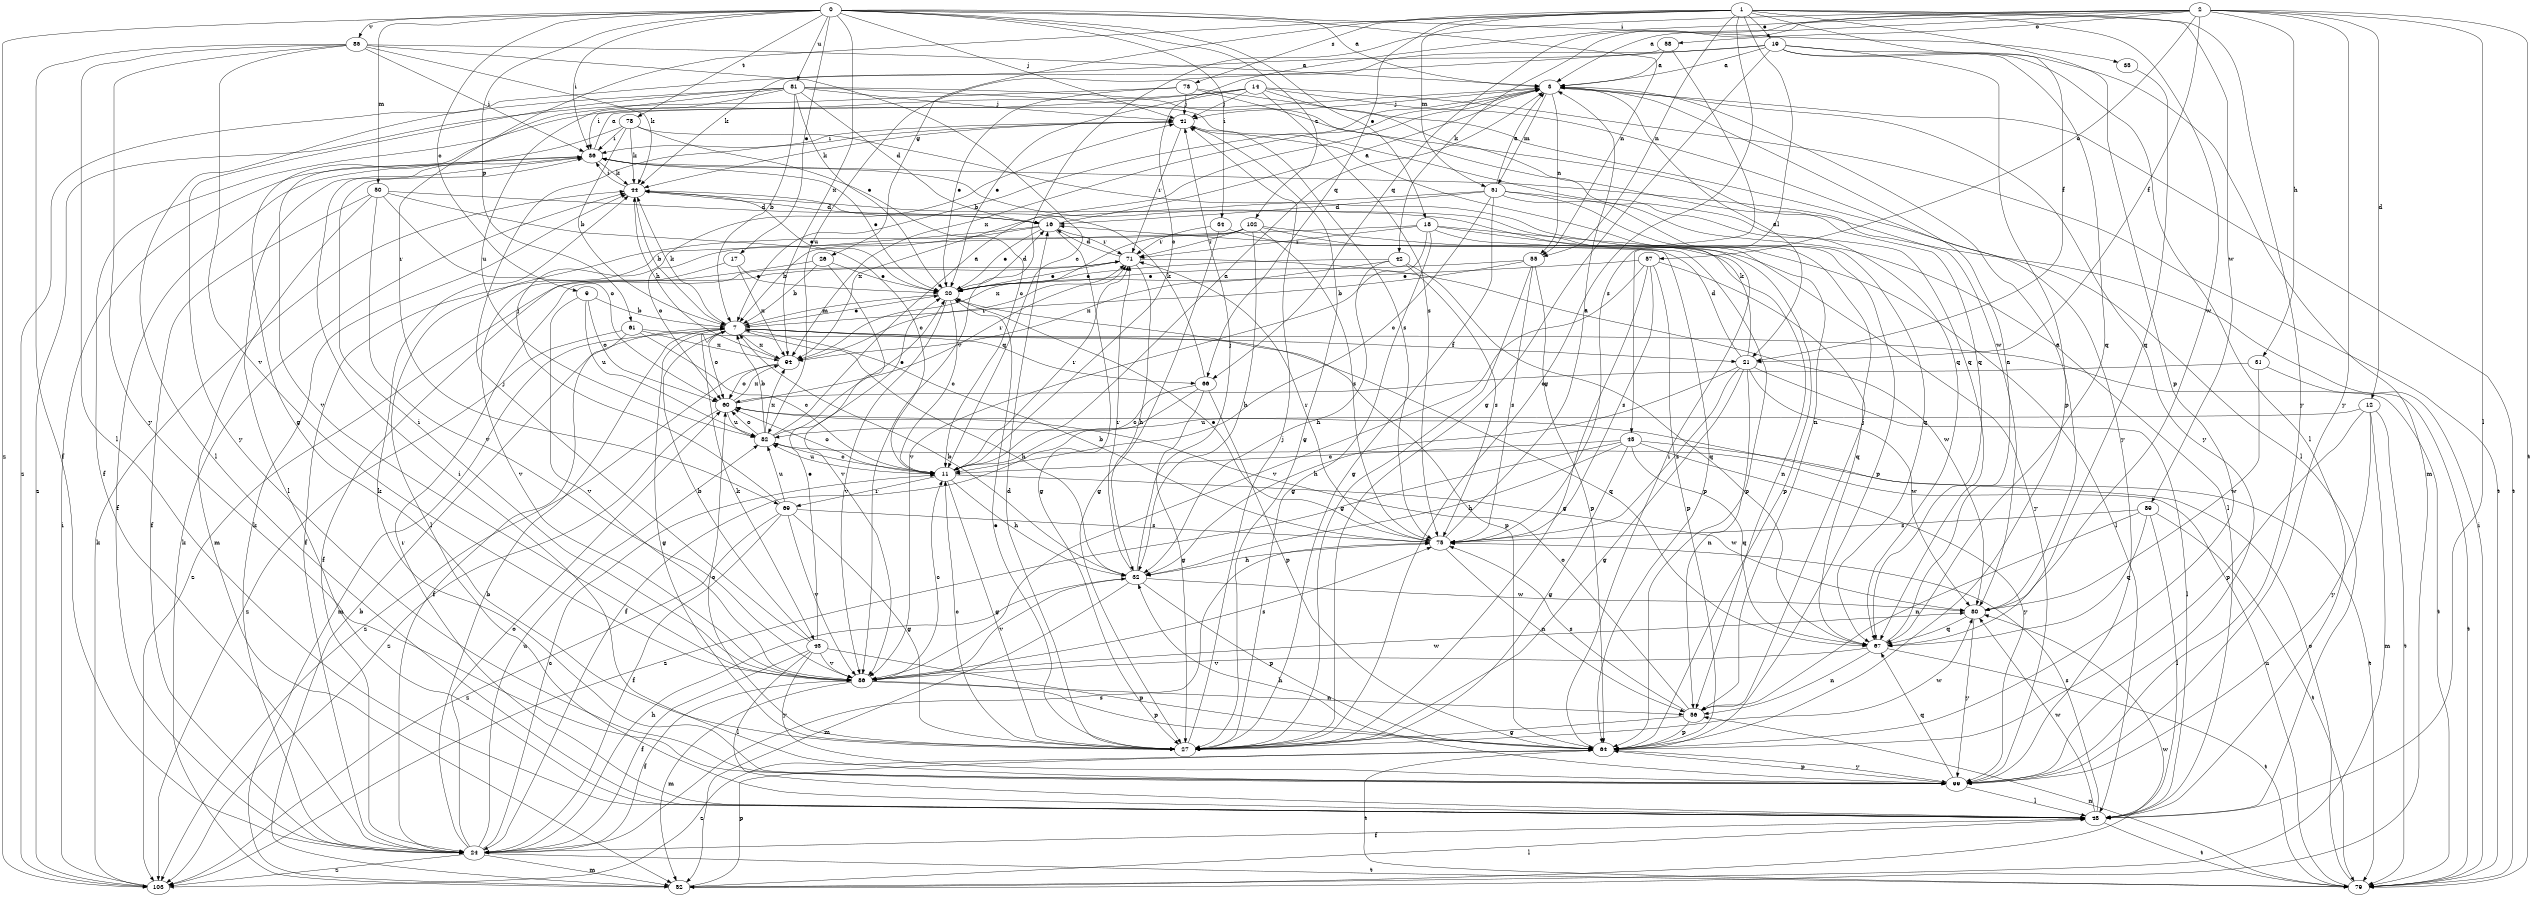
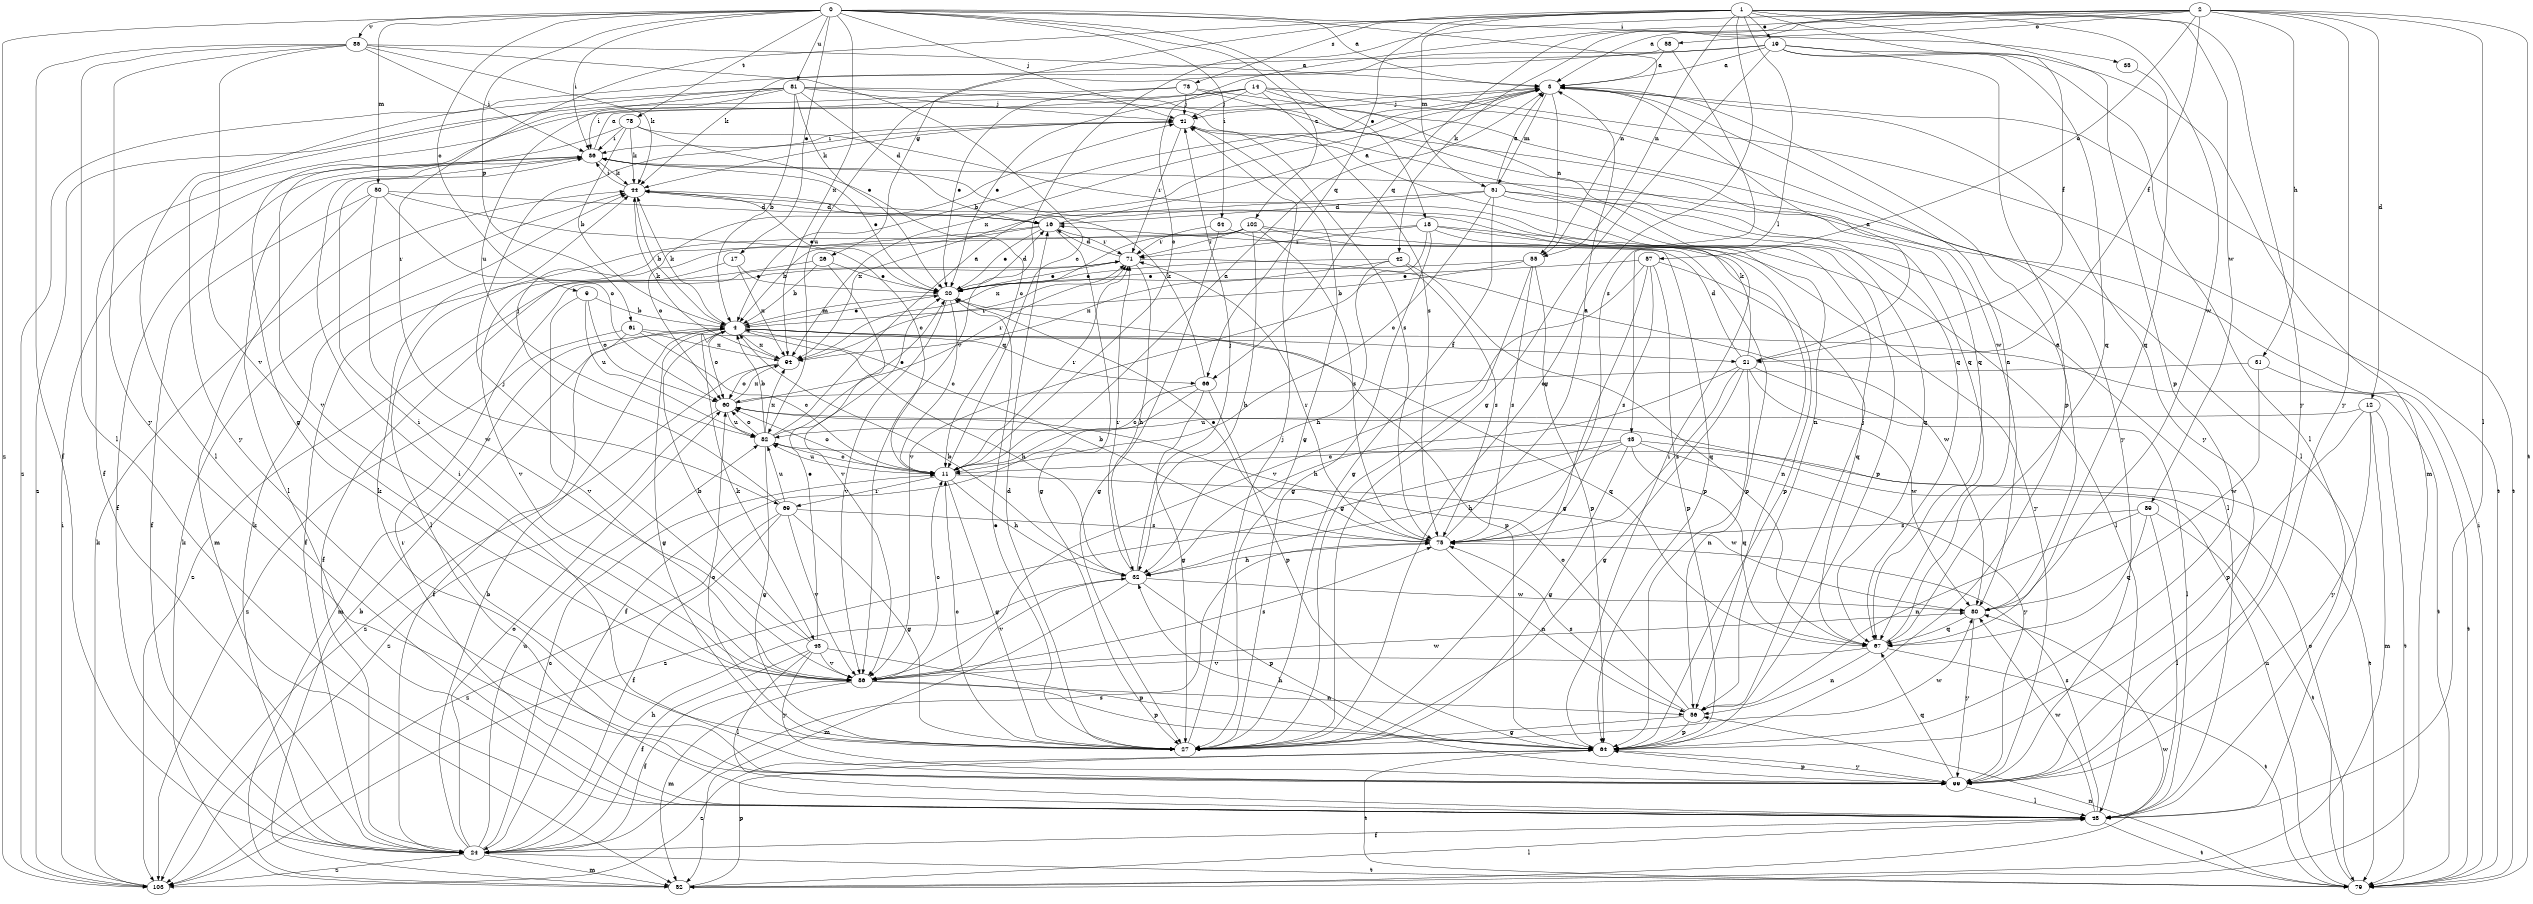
edge "3" -> "21": reversed
edge "94" -> "44": label "h" -> "k"
node "7": label "7" -> "4"
edge "50" -> "86": label "v" -> "w"
edge "82" -> "27": added, label "g"
